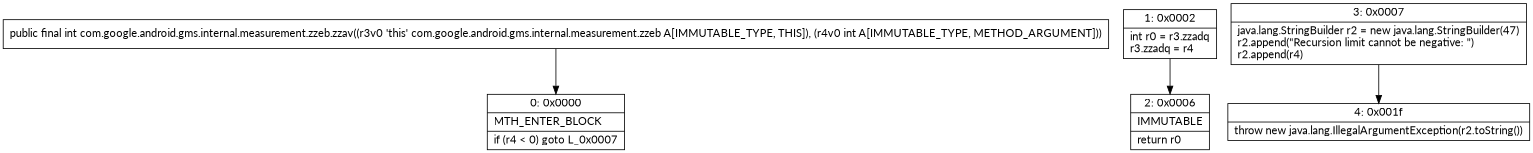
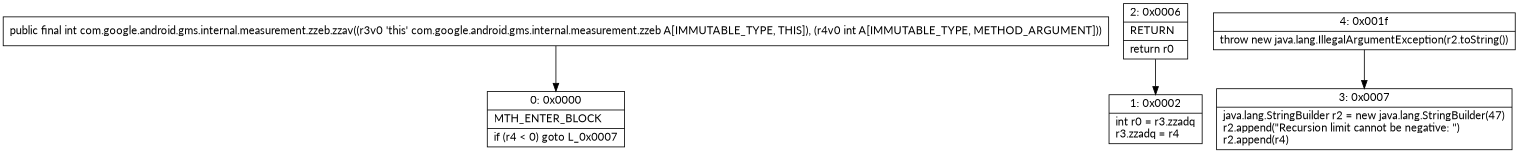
edge "1: 0x0002" -> "2: 0x0006": reversed
edge "3: 0x0007" -> "4: 0x001f": reversed
node "2: 0x0006": text "IMMUTABLE" -> "RETURN"
